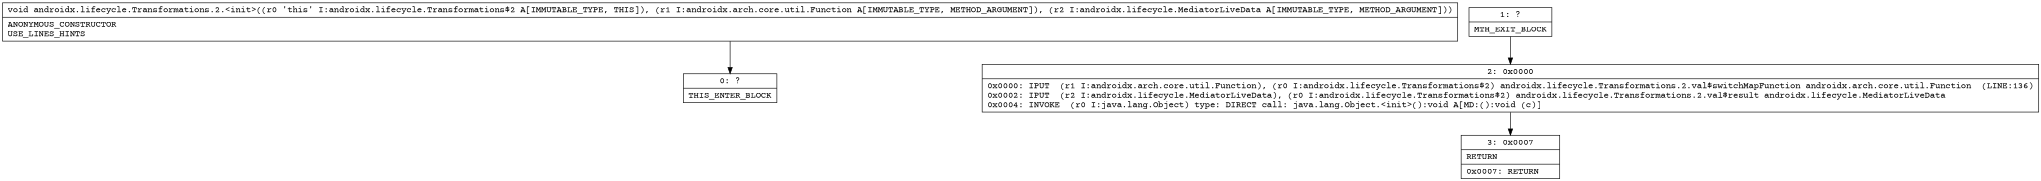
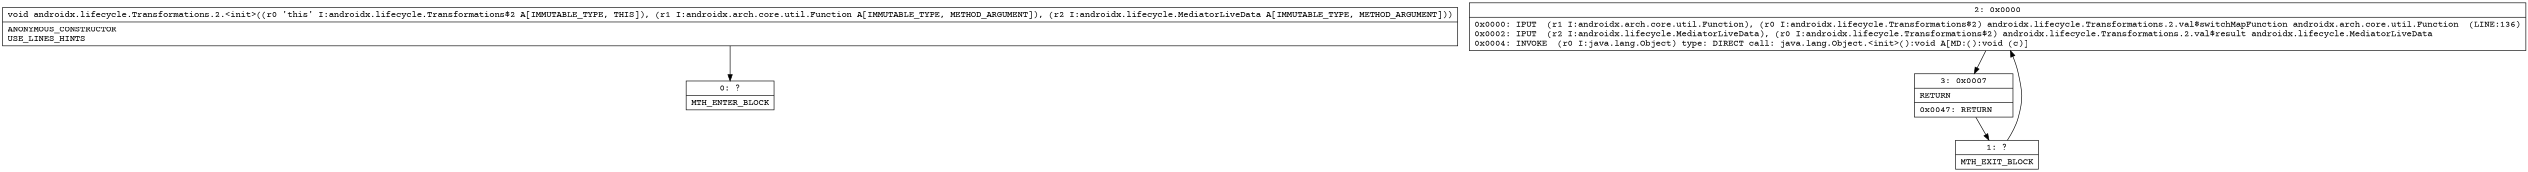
node "0: ?": text "THIS_ENTER_BLOCK" -> "MTH_ENTER_BLOCK"
edge "3: 0x0007" -> "1: ?": added
node "3: 0x0007": text "0x0007: RETURN" -> "0x0047: RETURN"
